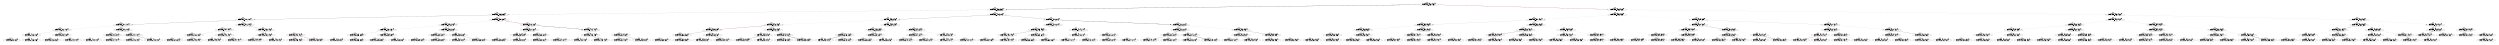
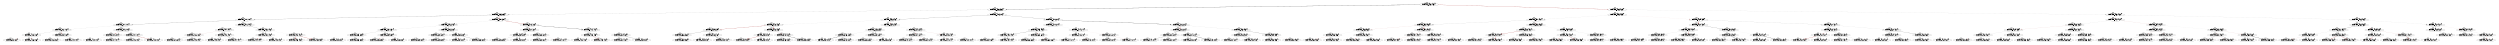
node "Node{data=[9674, 9674]}": removed
node "Node{data=[5387, 5387]}": removed
